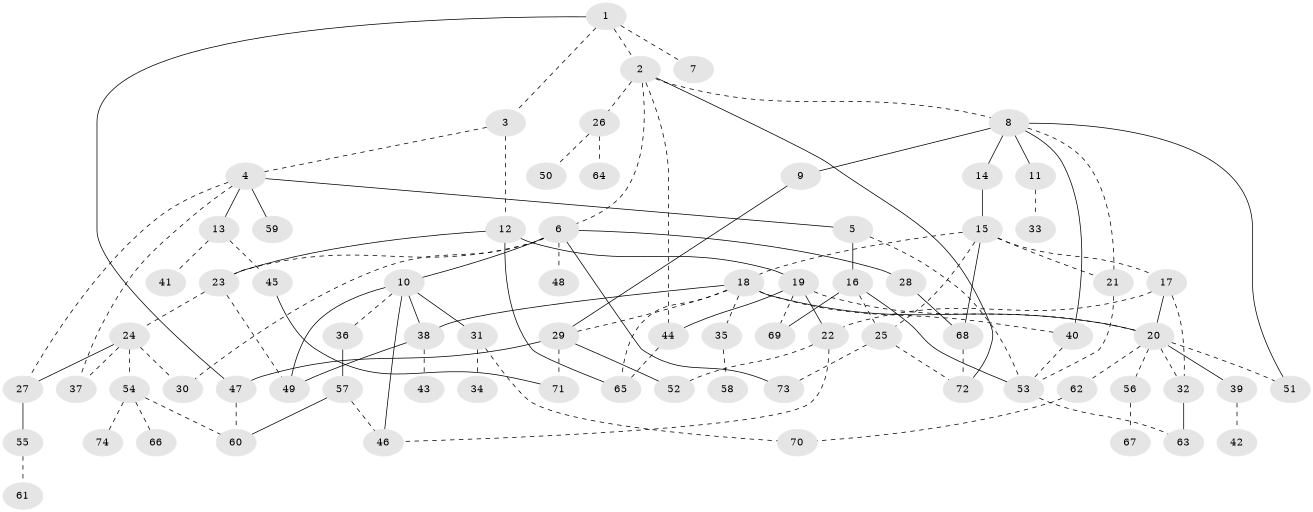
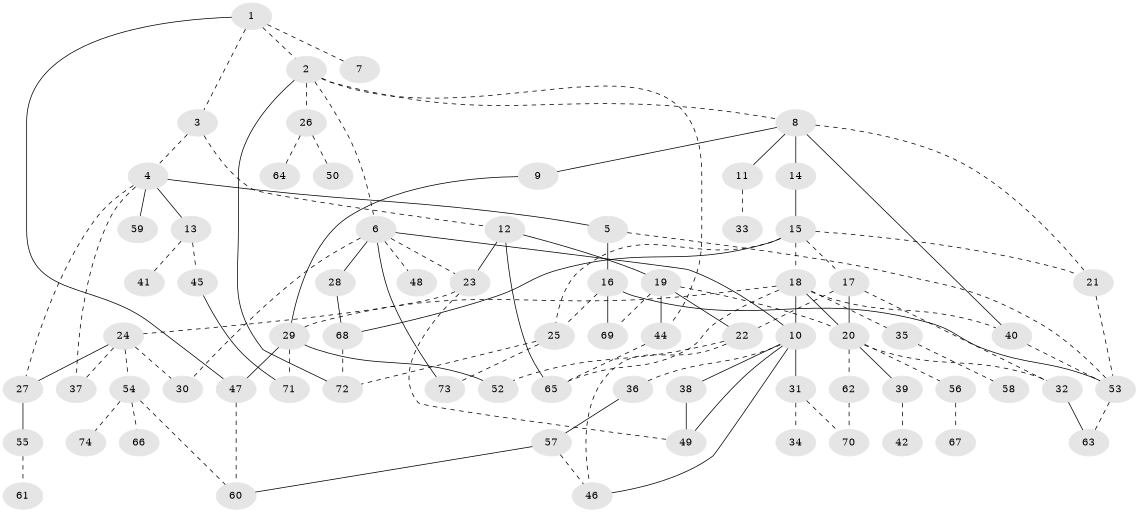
edge "18" -- "38": now "18" -- "10"
node "43": removed
node "51": removed
